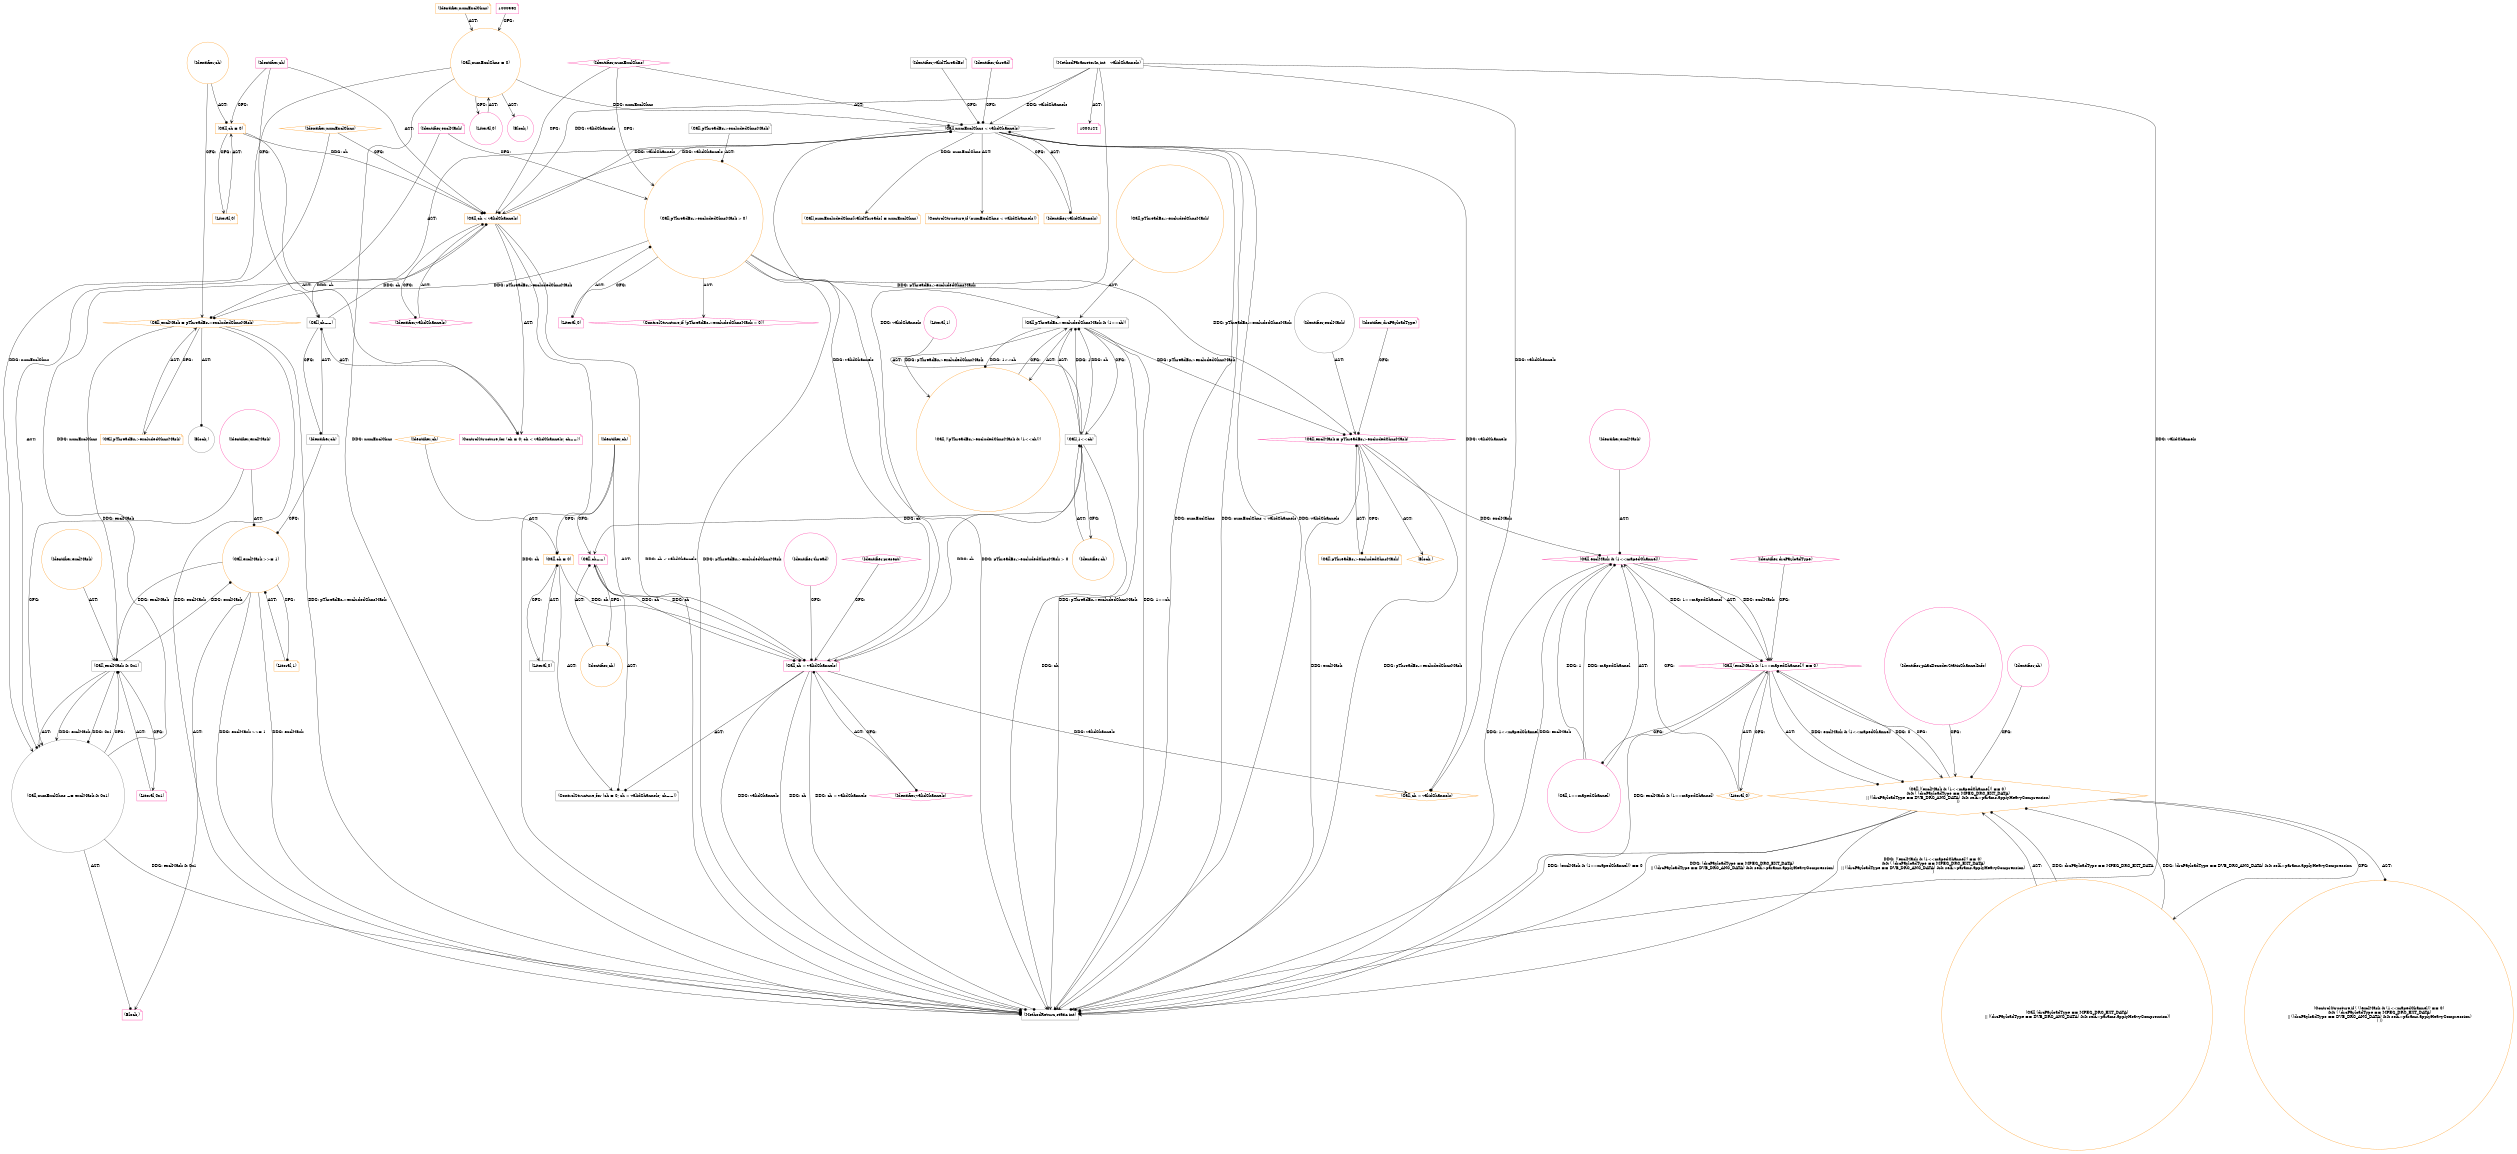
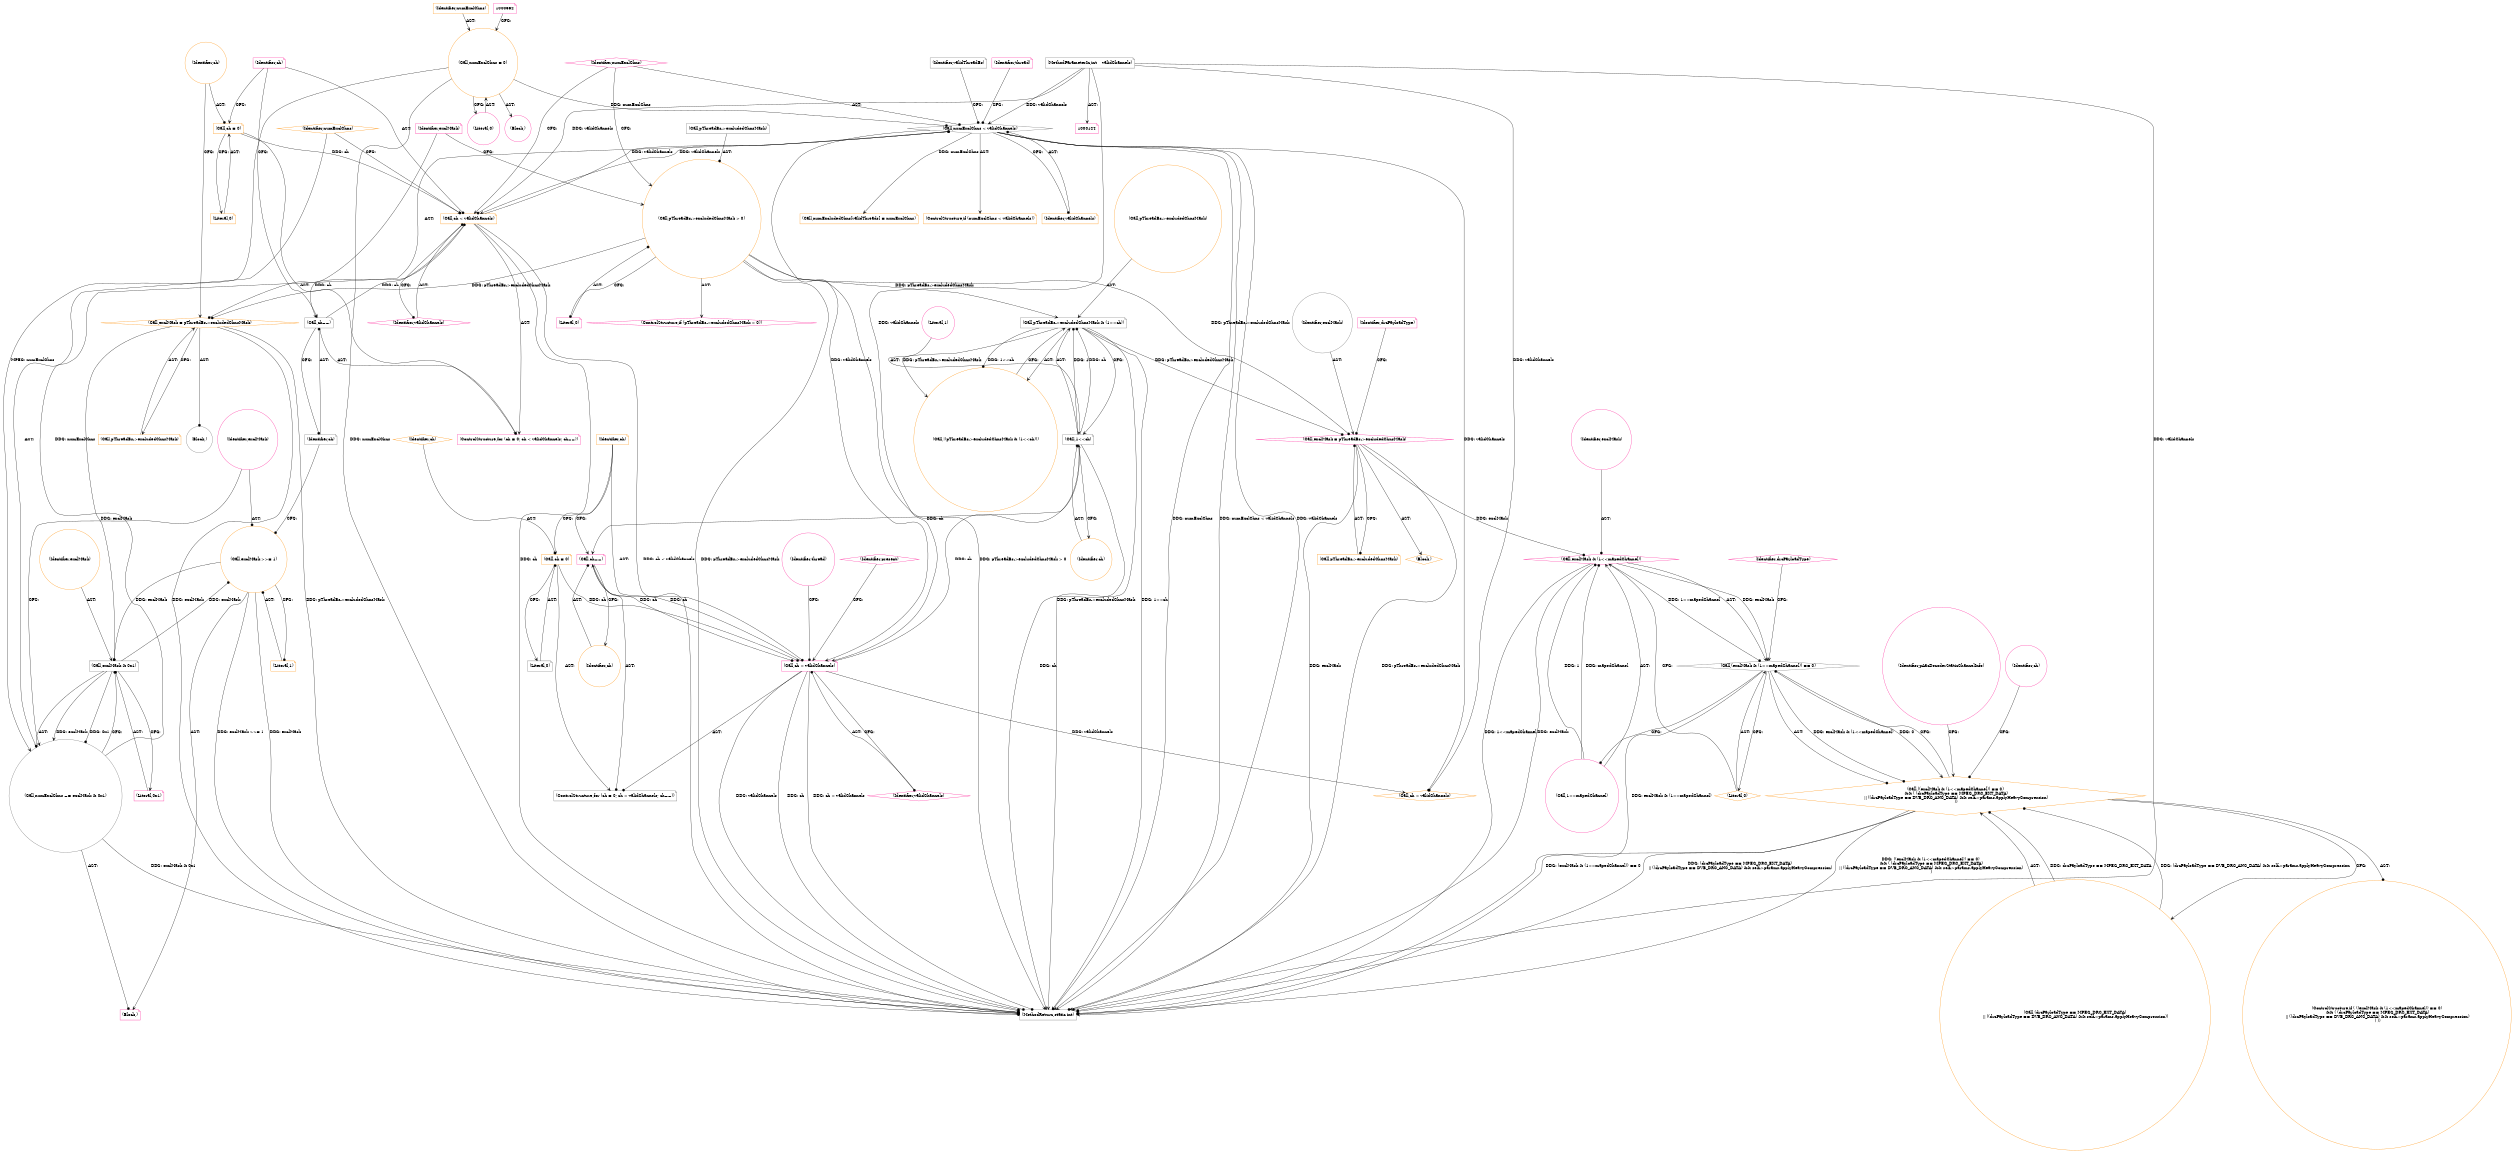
edge "(Call,numExclChns = 0)" -> "(Call,numExclChns += exclMask & 0x1)": label "DDG: numExclChns" -> "MPEG: numExclChns"
node "(Call,(exclMask & (1<<mapedChannel)) == 0)": color deeppink -> gray40
